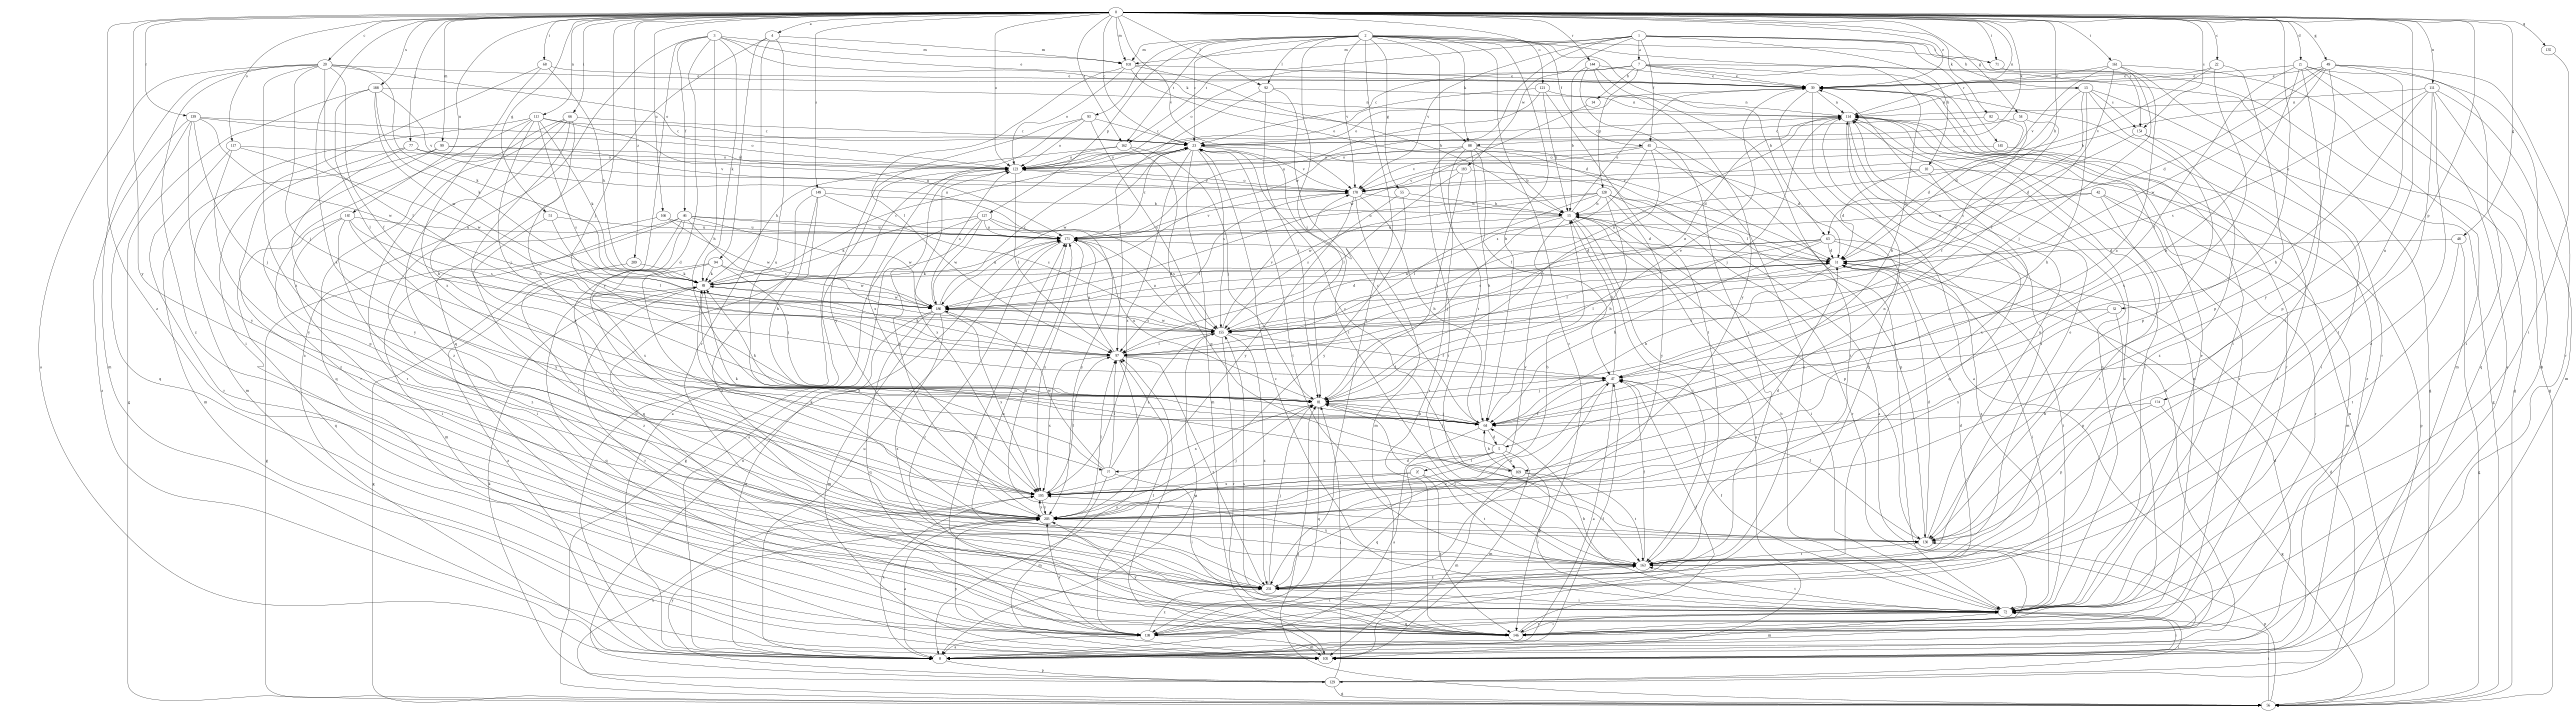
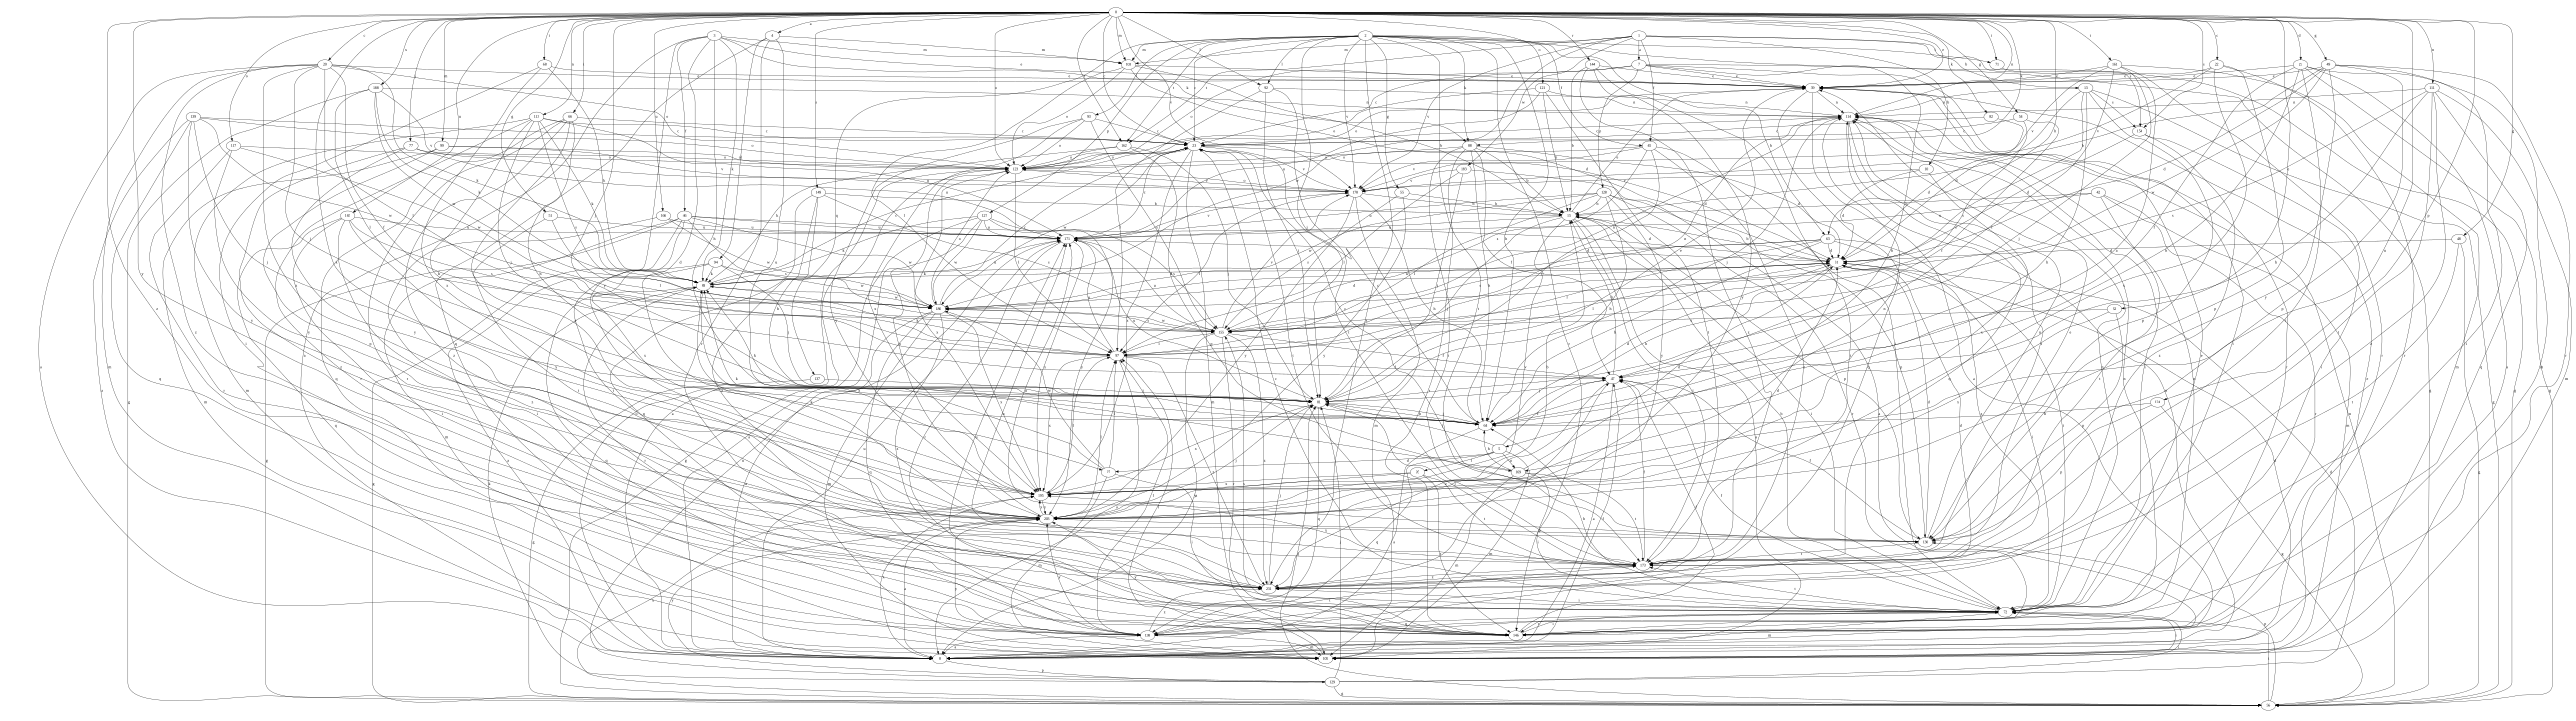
edge "0" -> "139": removed, label "r"
node "135": removed
node "14": removed
node "145": removed
edge "23" -> "155": removed, label "s"
edge "31" -> "15": label "l" -> "b"
node "209": removed
edge "169" -> "31": added, label "d"
node "137": added
edge "27" -> "155": removed, label "s"
edge "64" -> "5": now "64" -> "31"
edge "114" -> "146": now "22" -> "146"
node "163": label "163" -> "173"
edge "10" -> "129": removed, label "p"
